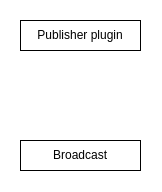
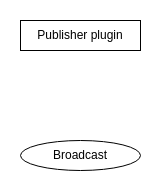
node "Broadcast": shape rectangle -> ellipse
